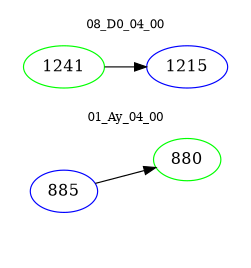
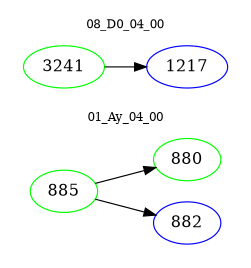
node "1241": label "1241" -> "3241"
node "1215": label "1215" -> "1217"
node "885": color blue -> green
node "882": added
